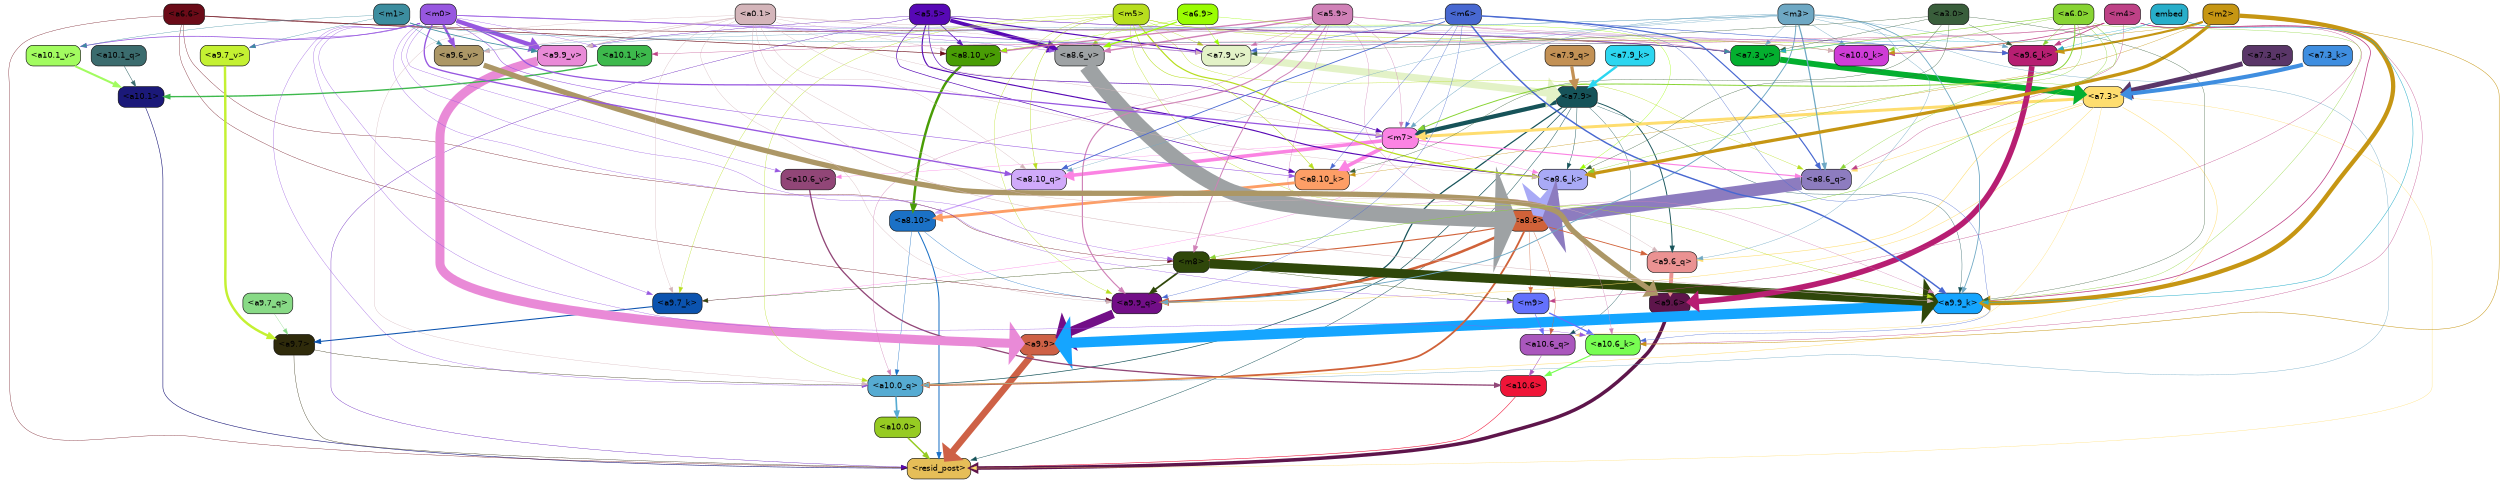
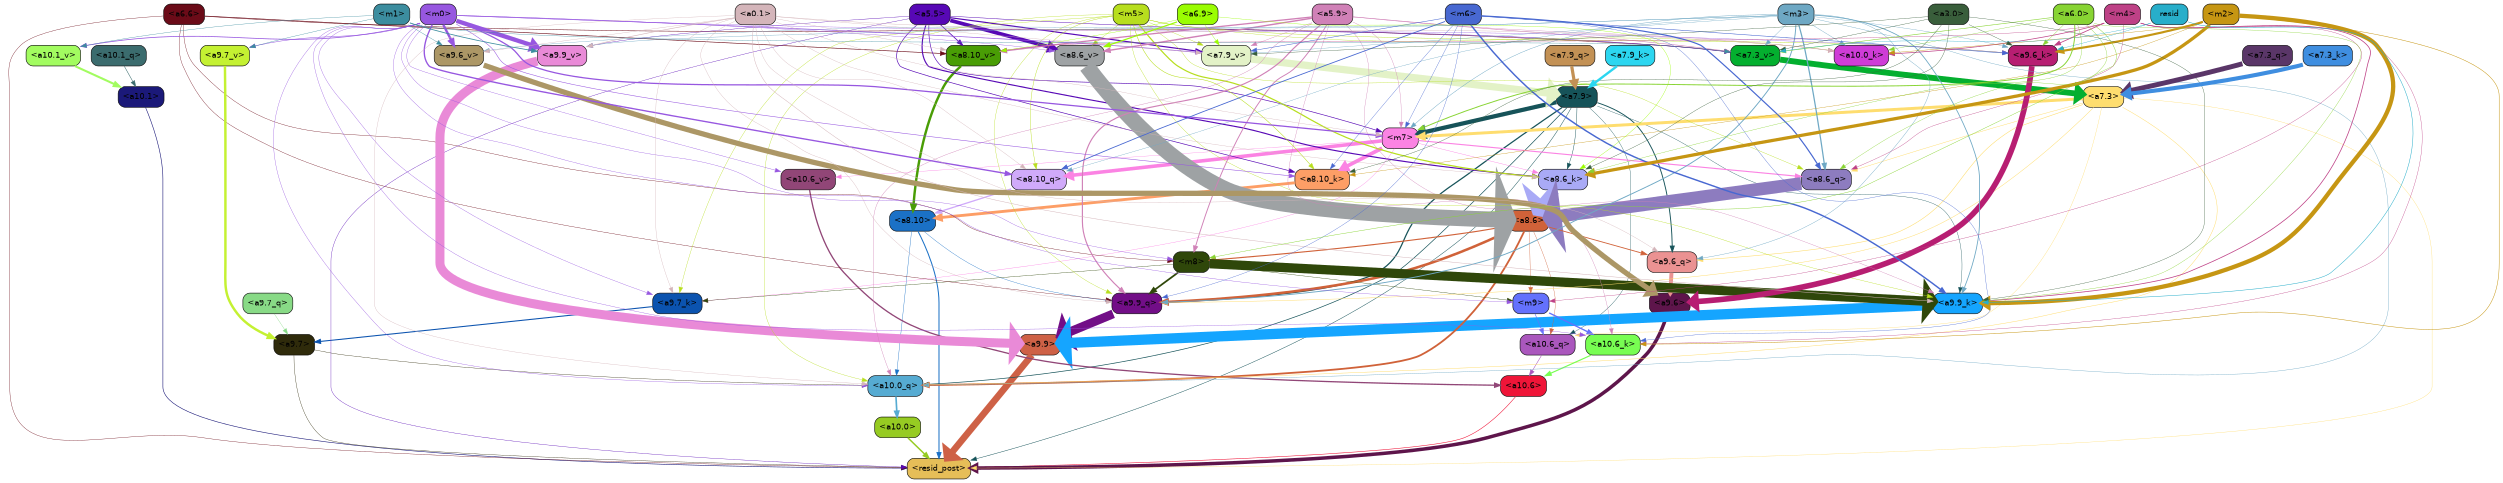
node "embed": label "embed" -> "resid"
node "<a10.1_k>": removed
